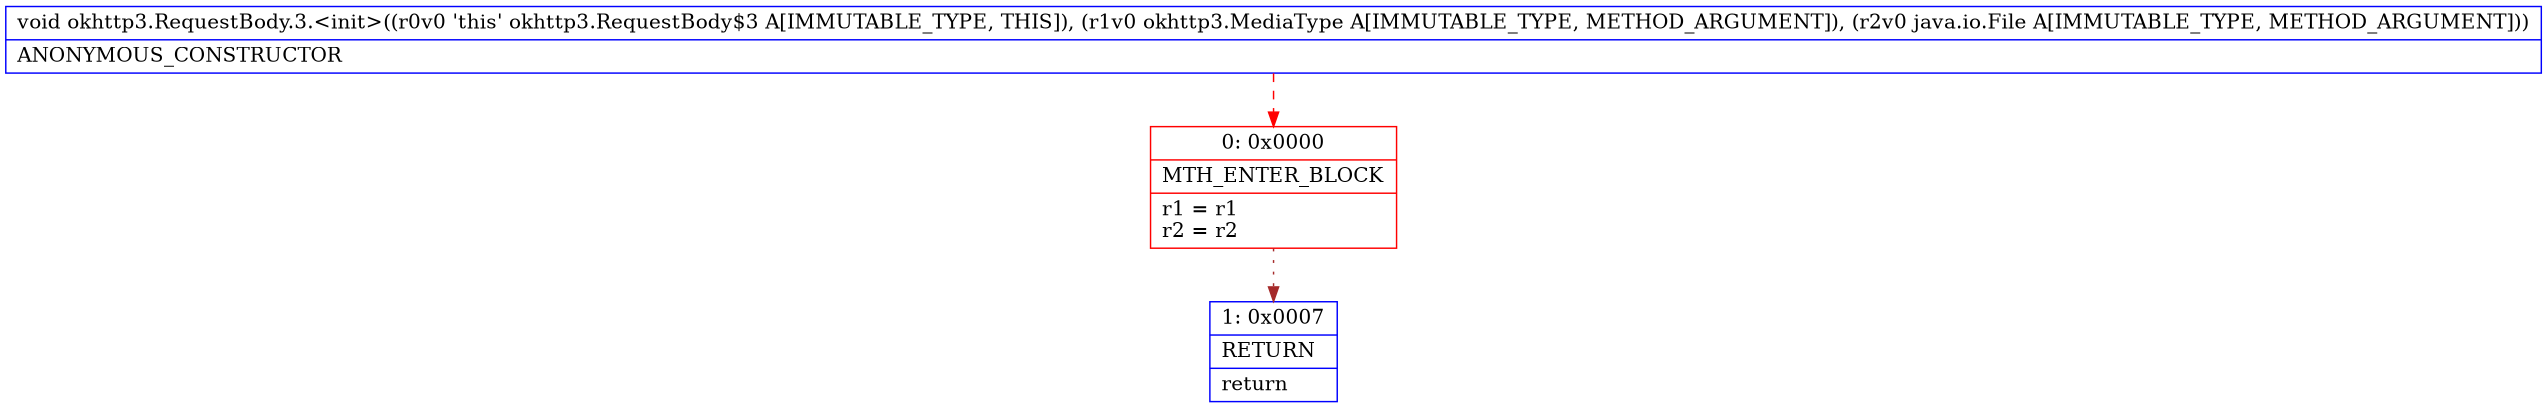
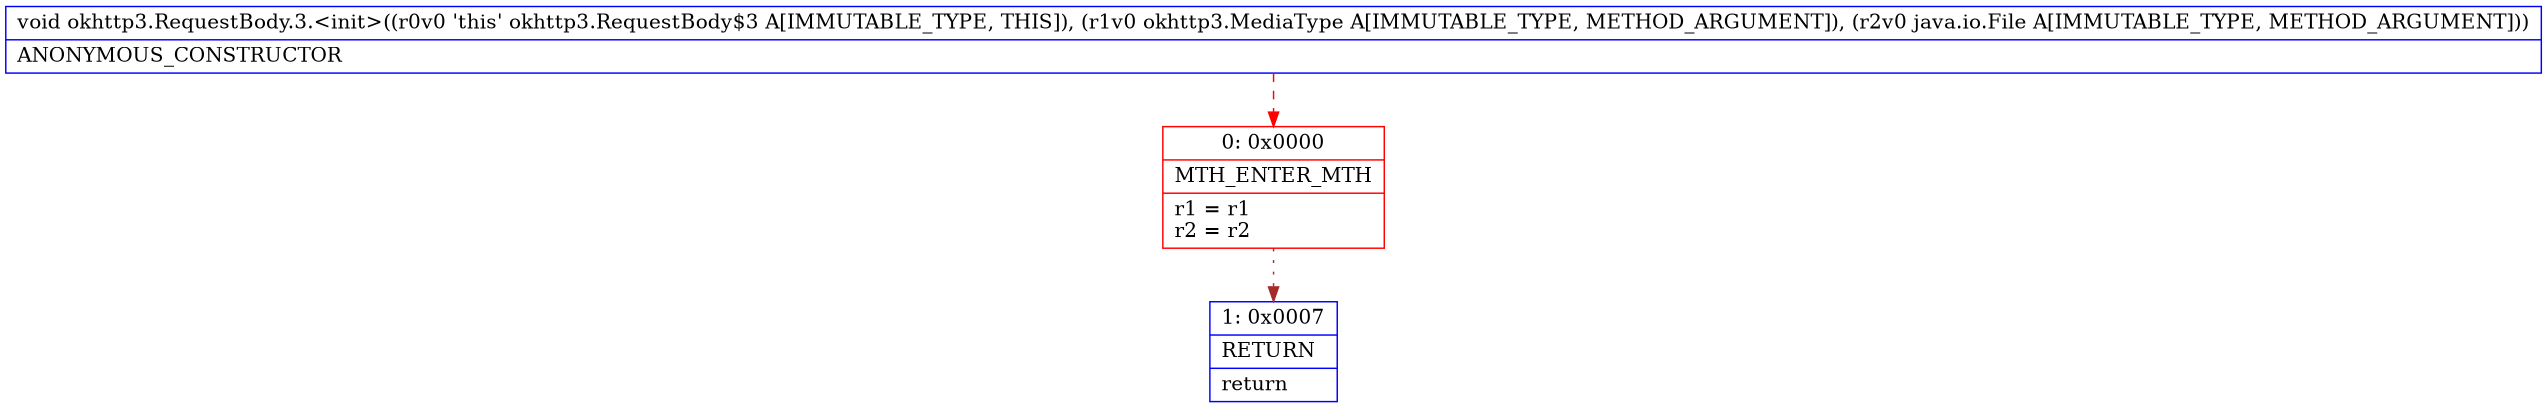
node "0: 0x0000": text "MTH_ENTER_BLOCK" -> "MTH_ENTER_MTH"
